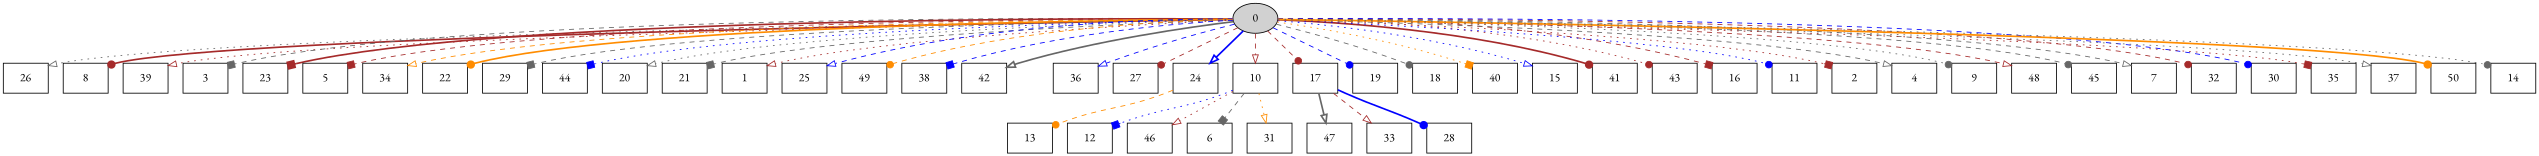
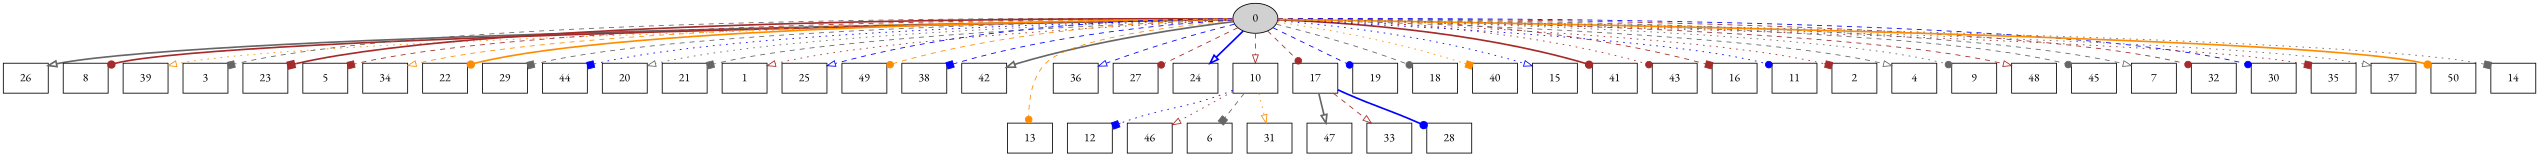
edge "0" -> "26": style dotted -> bold
edge "0" -> "14": arrowhead dot -> box
edge "0" -> "39": color brown -> darkorange
edge "24" -> "13": now "0" -> "13"
